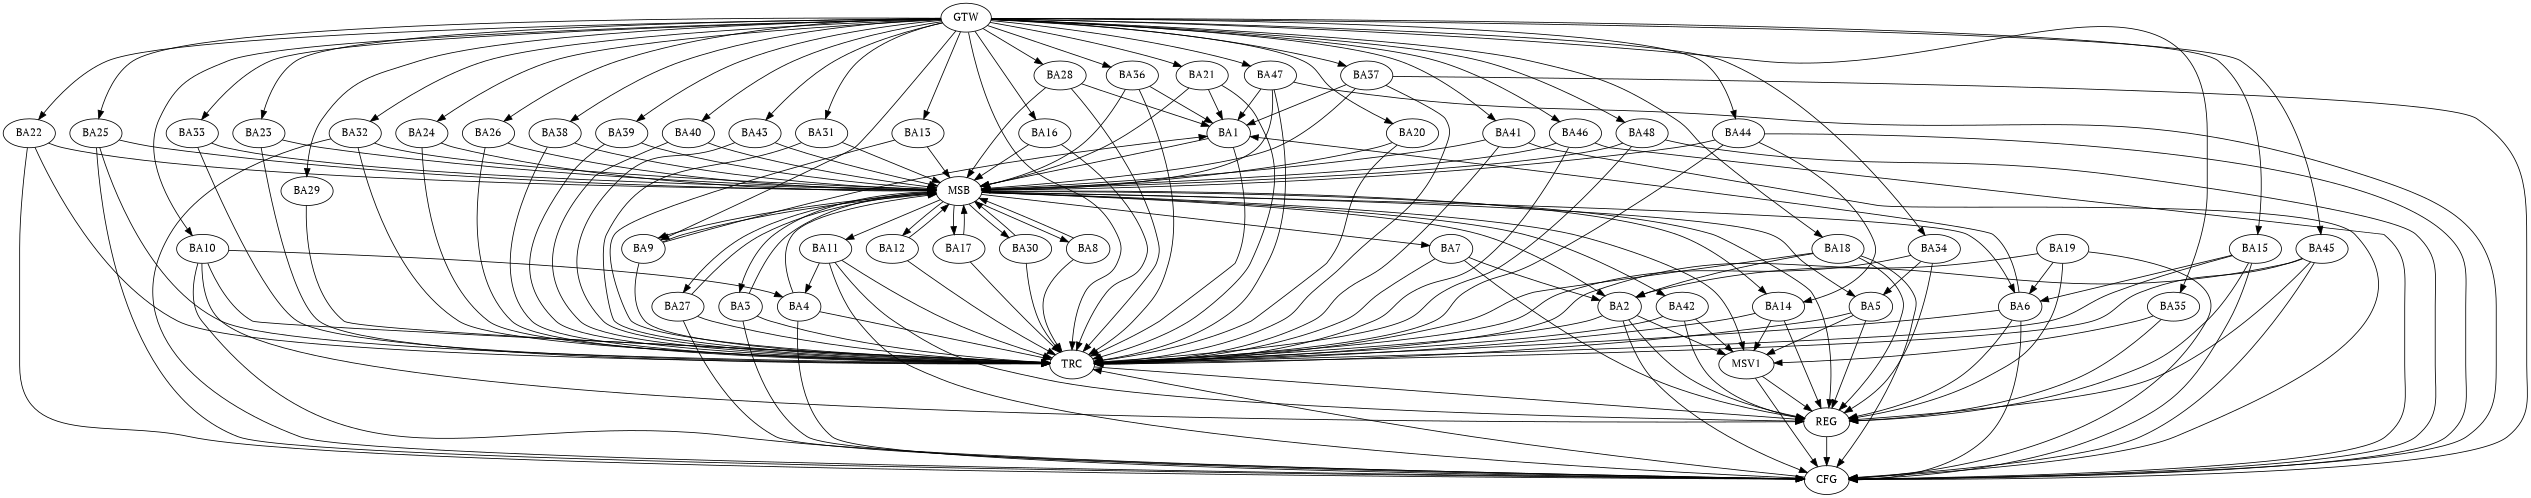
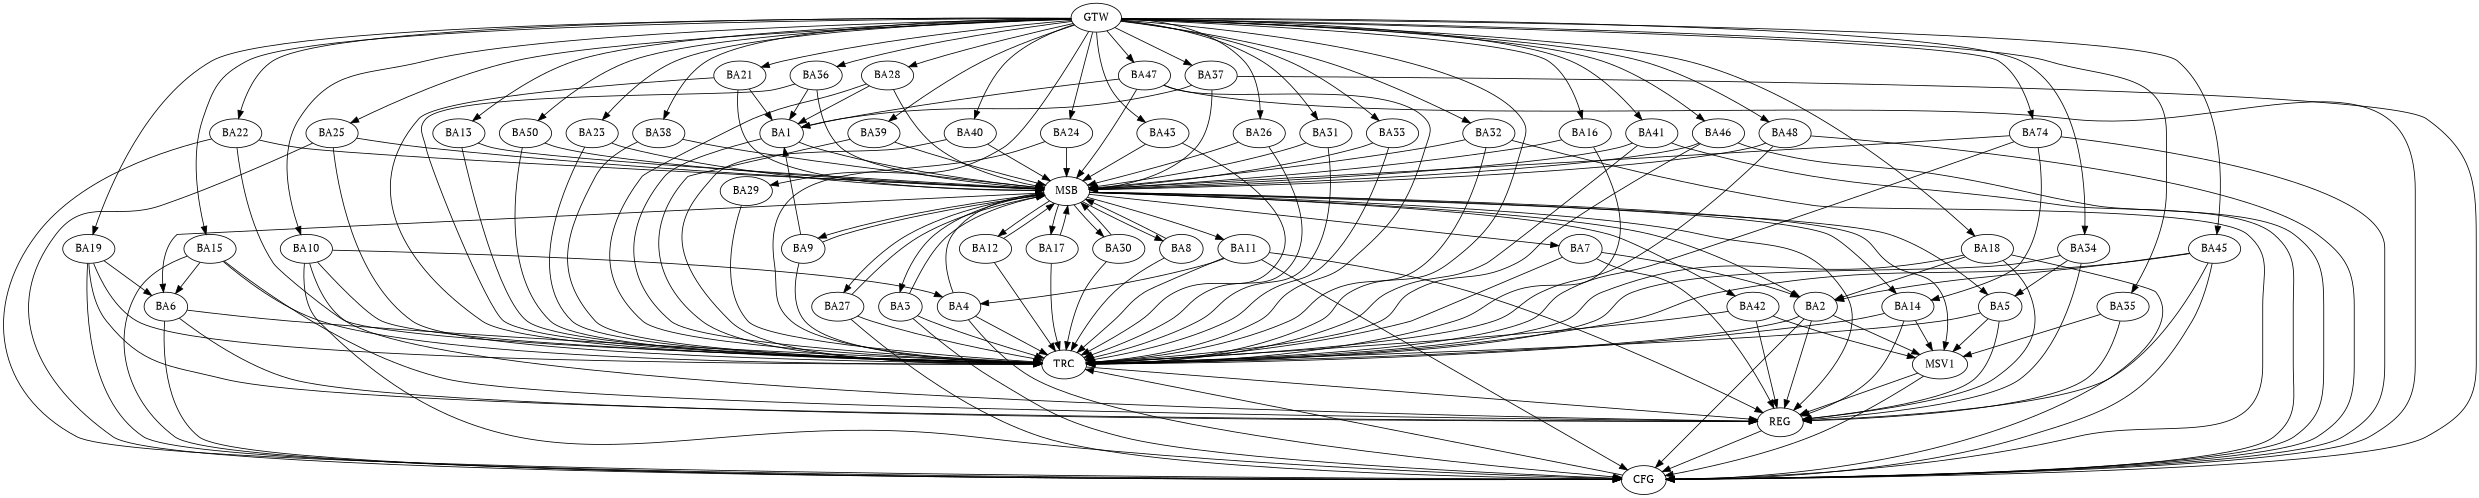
node "BA20": label "BA20" -> "BA50"
node "BA44": label "BA44" -> "BA74"
edge "GTW" -> "BA9": now "GTW" -> "BA19"
edge "BA6" -> "BA1": removed
edge "BA37" -> "TRC": removed
